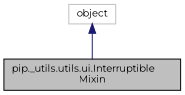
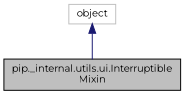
node "pip._utils.utils.ui.Interruptible Mixin": label "pip._utils.utils.ui.Interruptible Mixin" -> "pip._internal.utils.ui.Interruptible Mixin"
